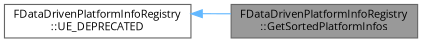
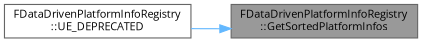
edge "FDataDrivenPlatformInfoRegistry ::GetSortedPlatformInfos" -> "FDataDrivenPlatformInfoRegistry ::UE_DEPRECATED": reversed
